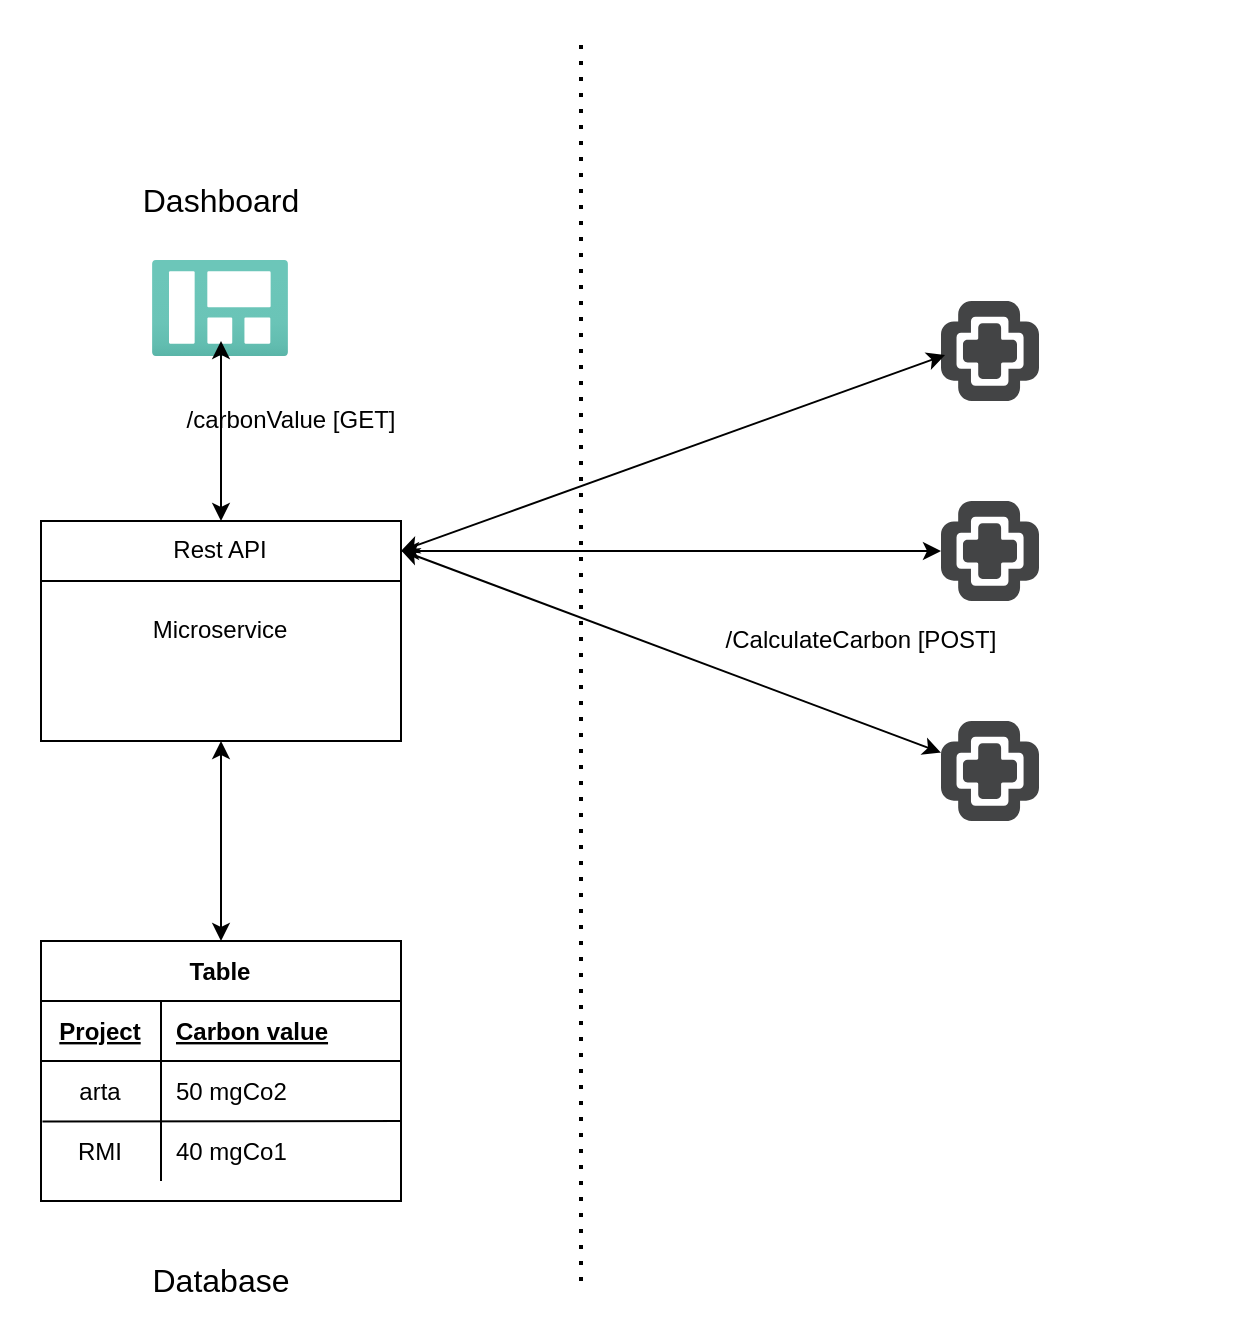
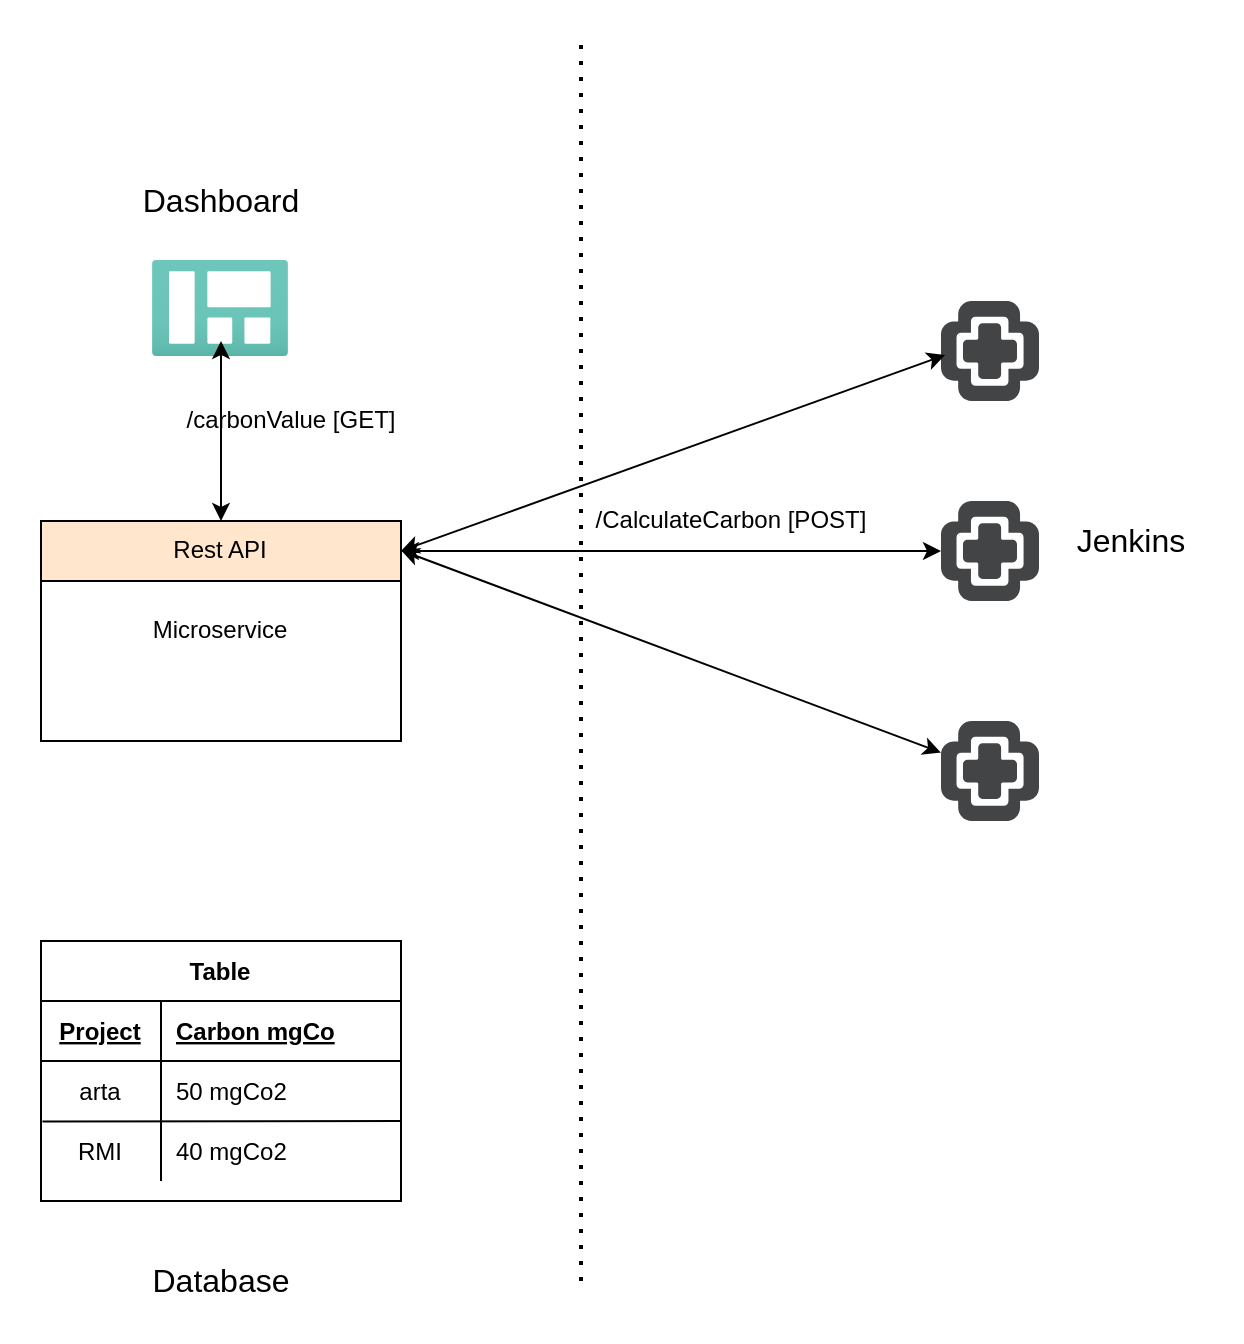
node "Jenkins": added
node "Rest API": fillcolor #ffffff -> #ffe6cc
node "/CalculateCarbon [POST]": moved (861, 641) -> (731, 521)
edge "Microservice" -- "Table": removed
node "Carbon value": label "Carbon value" -> "Carbon mgCo"
node "40 mgCo1": label "40 mgCo1" -> "40 mgCo2"
